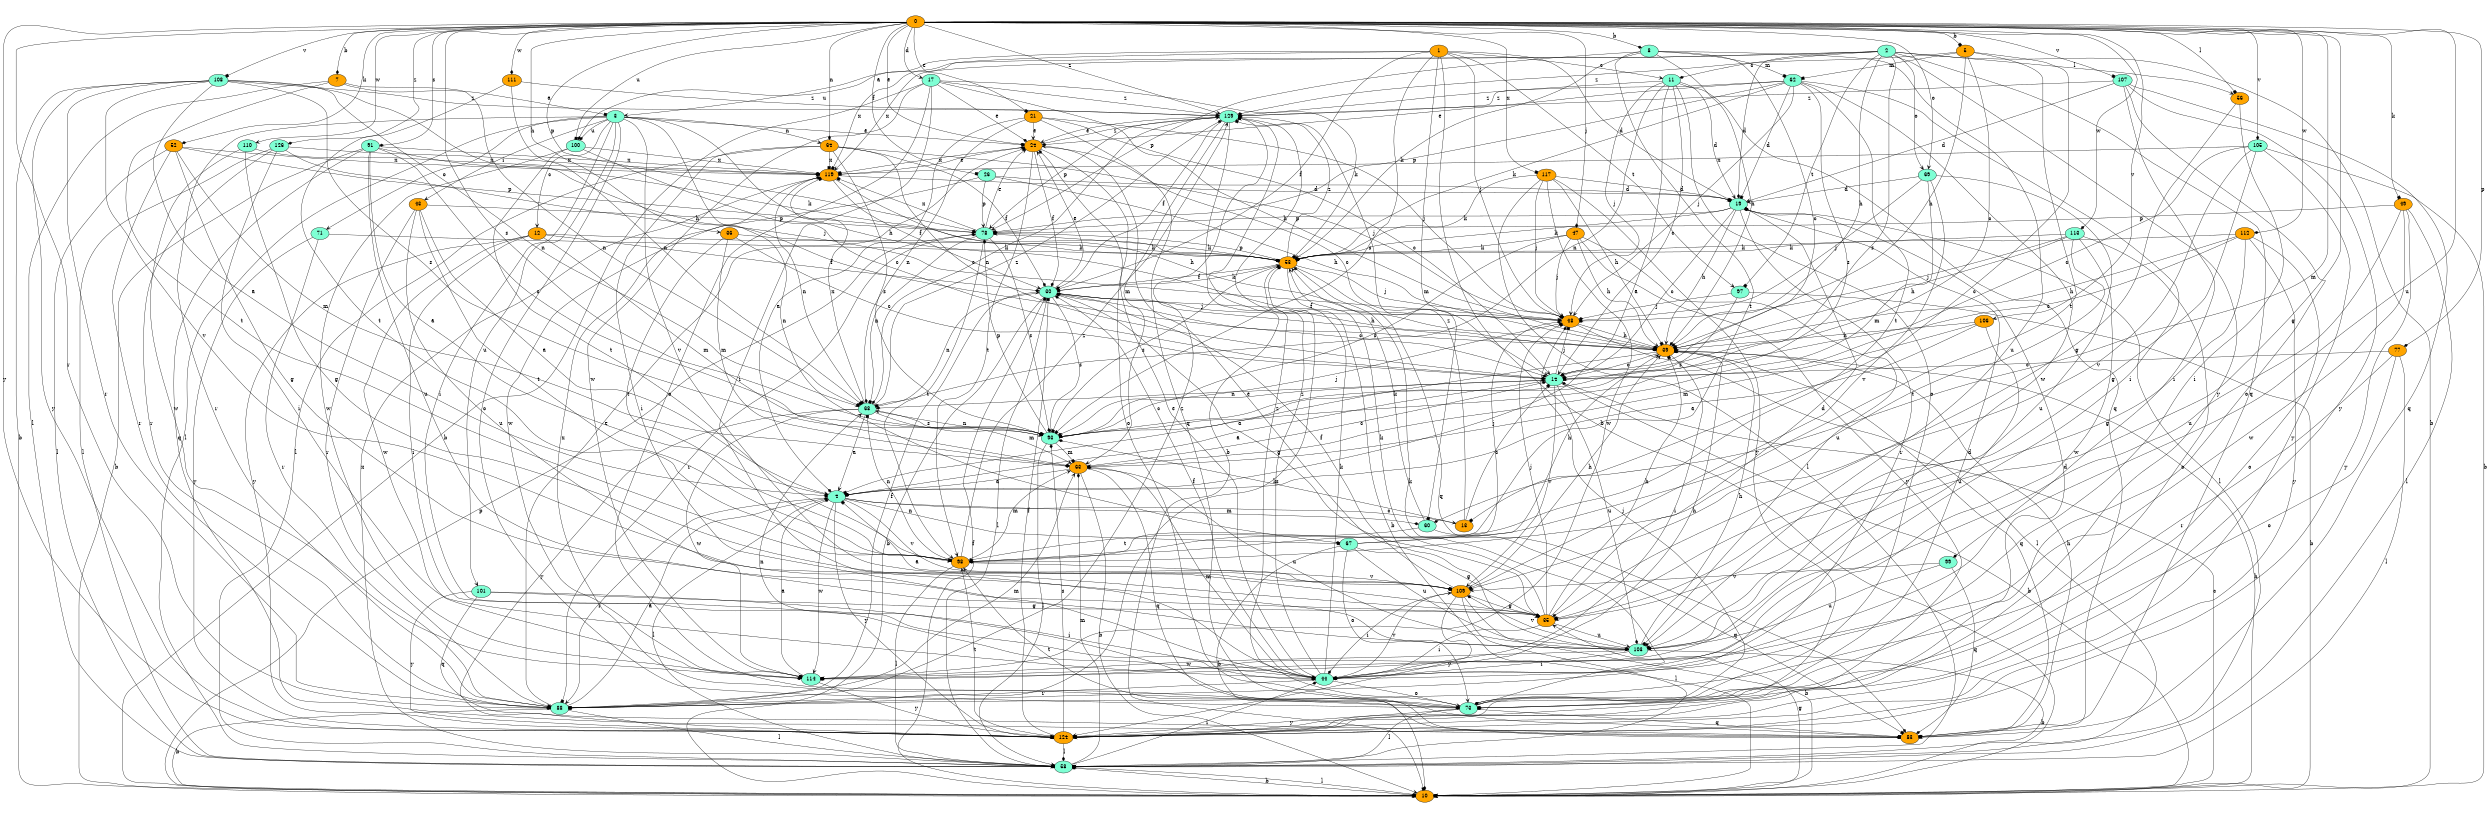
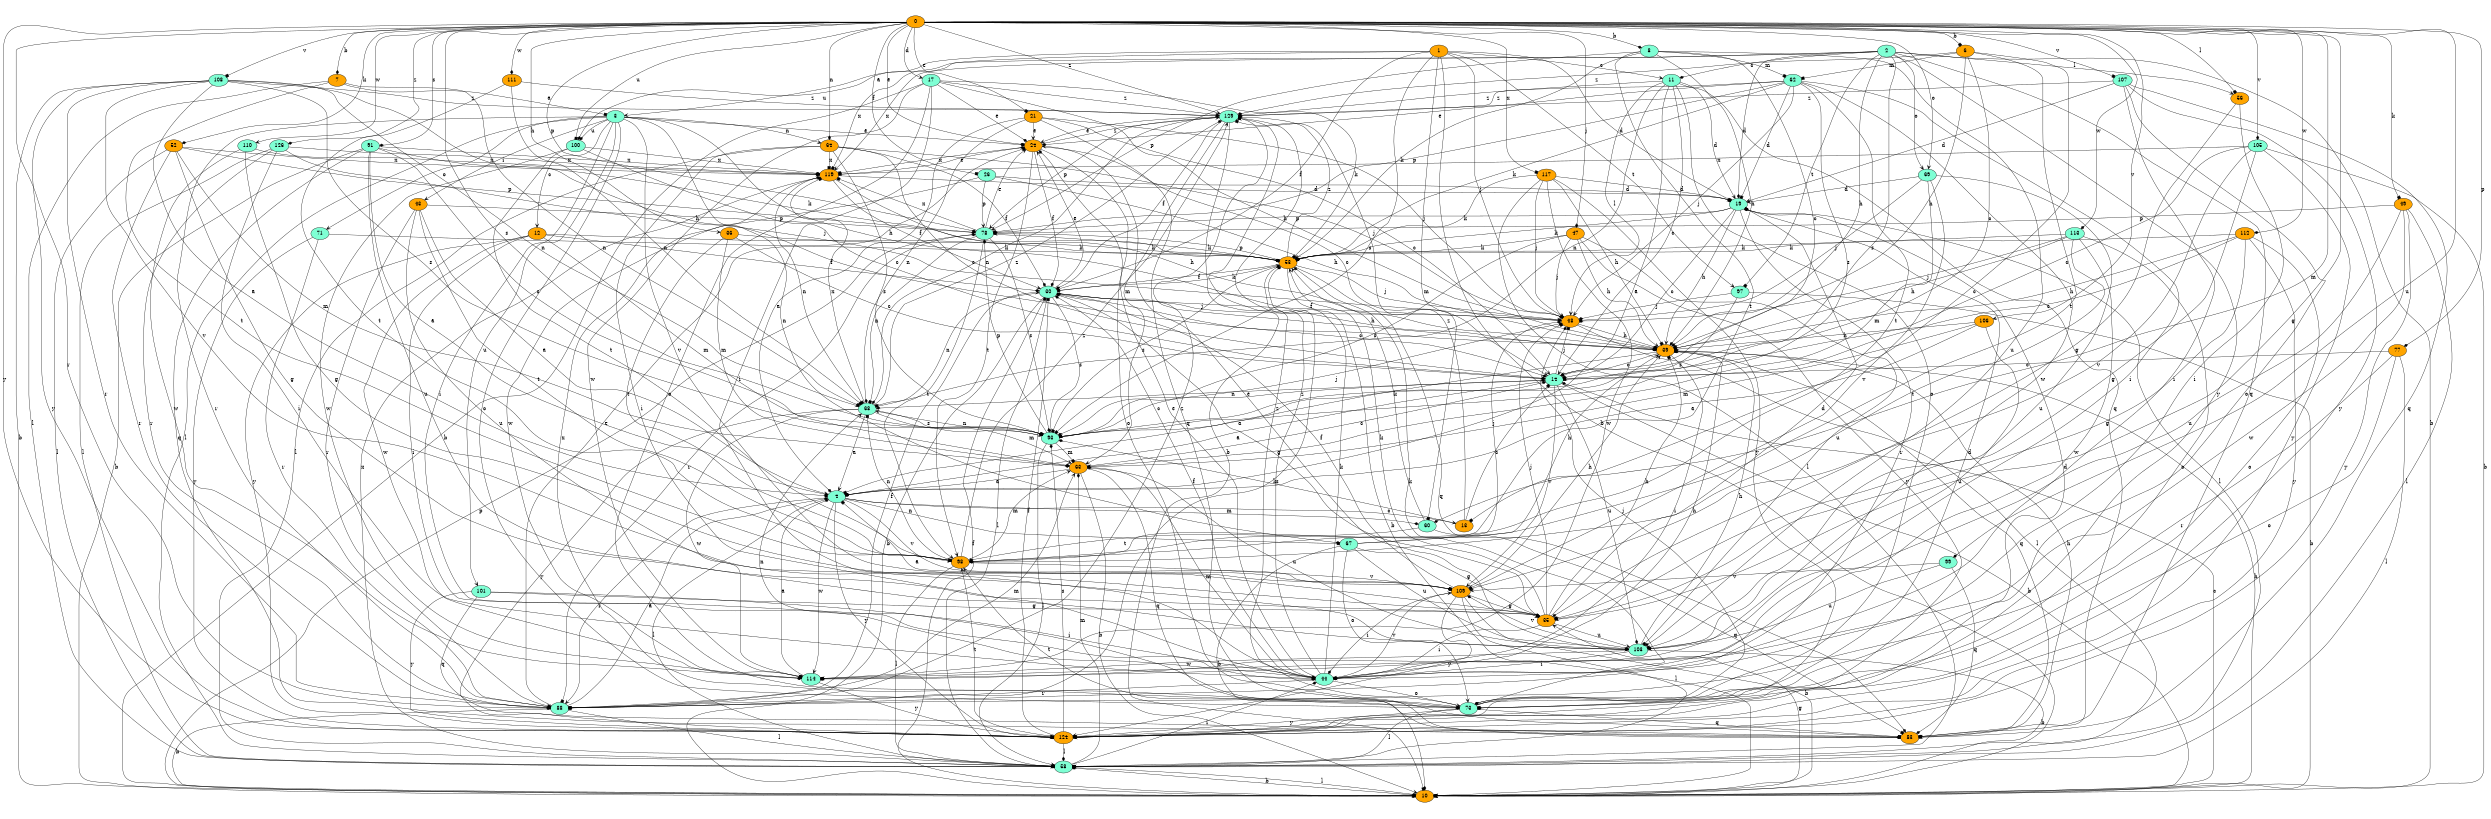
node "5": label "5" -> "6"
edge "11" -> "48": label "j" -> "l"
